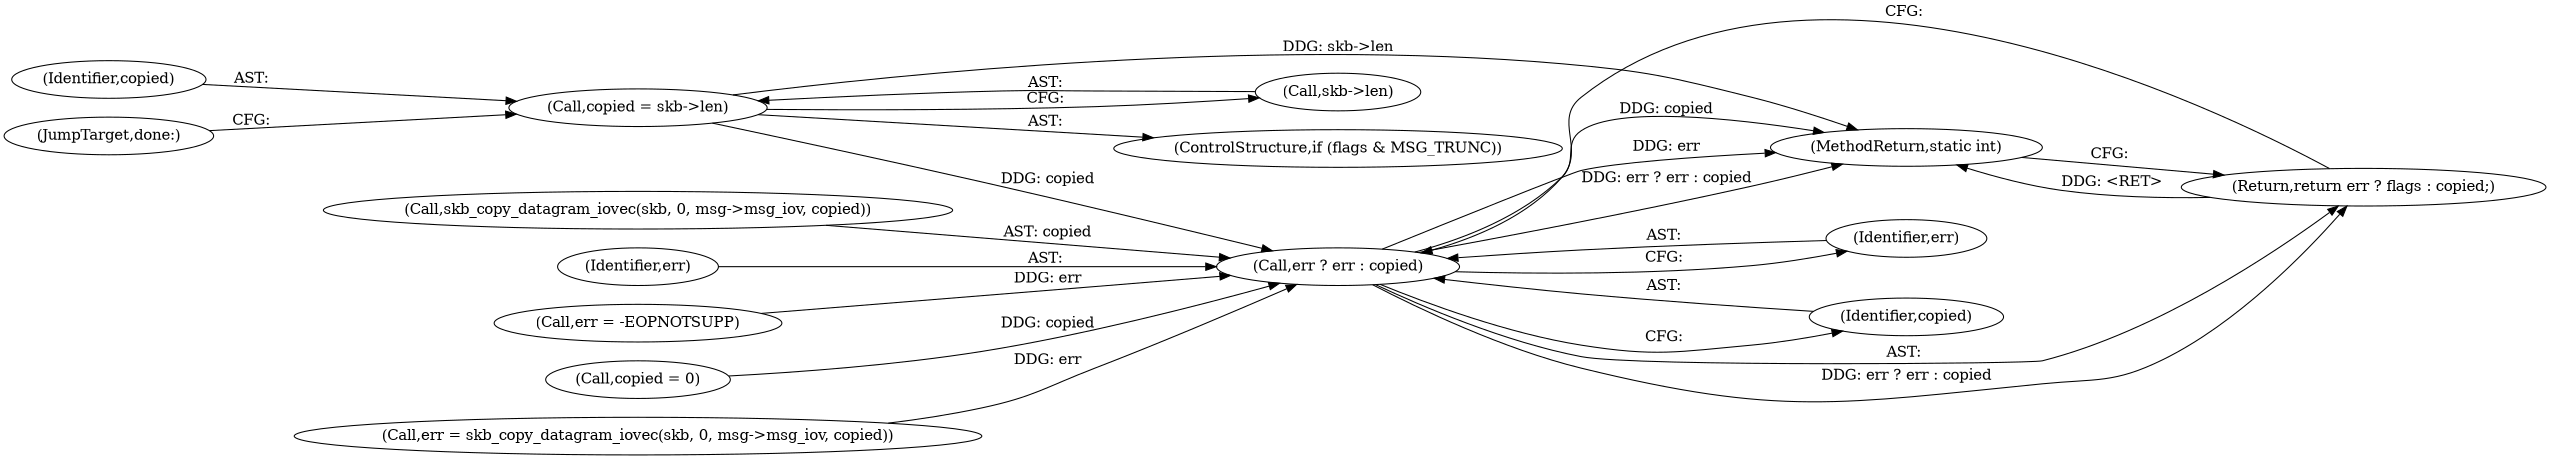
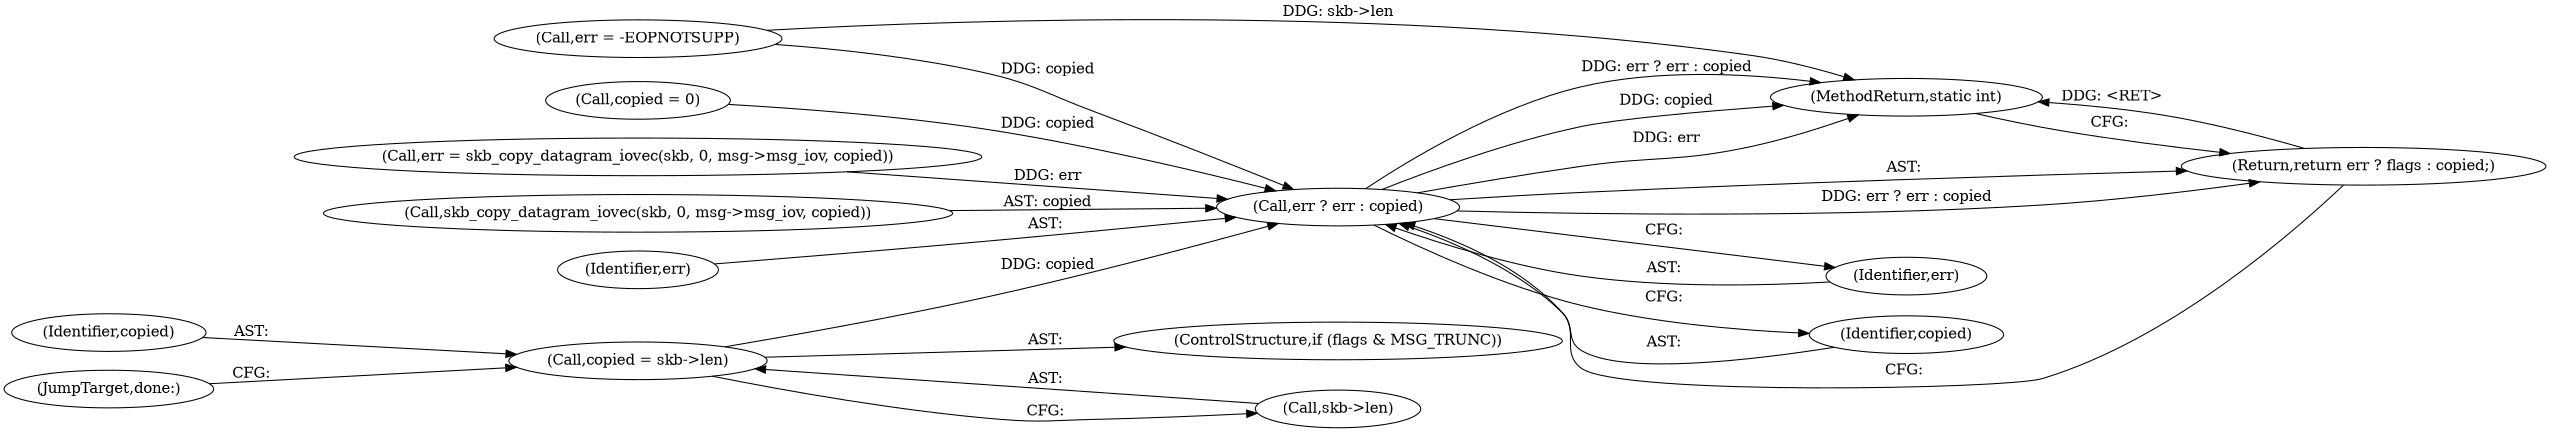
edge "(Call,copied = skb->len)" -> "(MethodReturn,static int)": now "(Call,err = -EOPNOTSUPP)" -> "(MethodReturn,static int)"
edge "(Call,err = -EOPNOTSUPP)" -> "(Call,err ? err : copied)": label "DDG: err" -> "DDG: copied"
